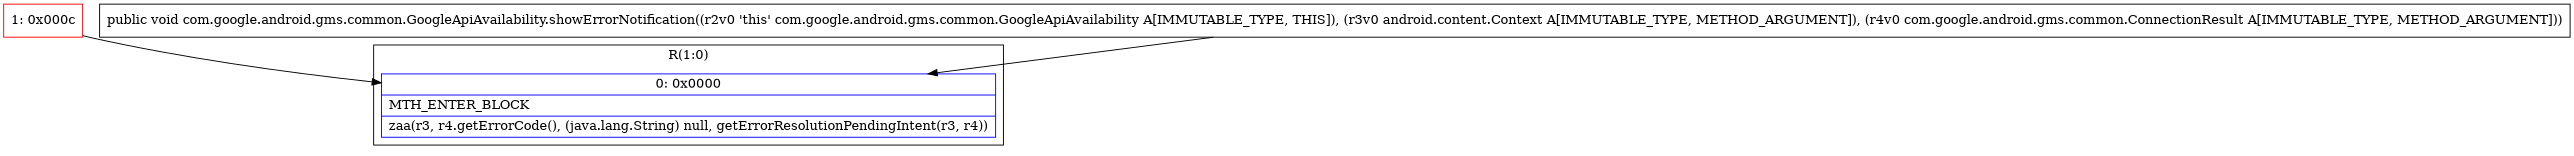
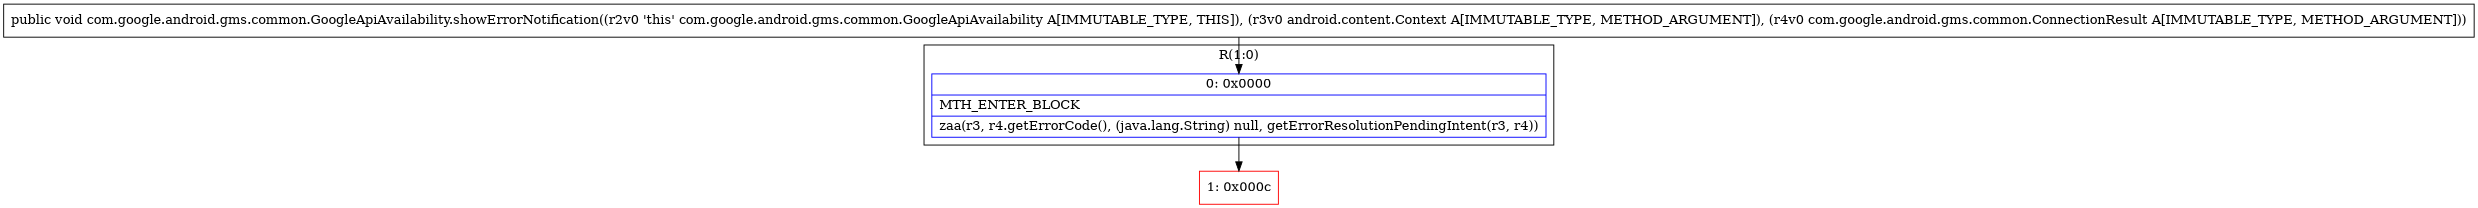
edge "1: 0x000c" -> "0: 0x0000": reversed
